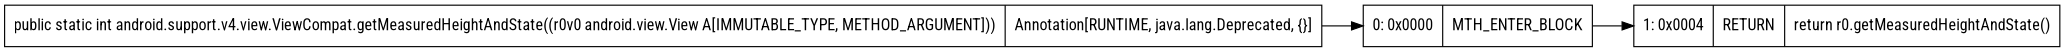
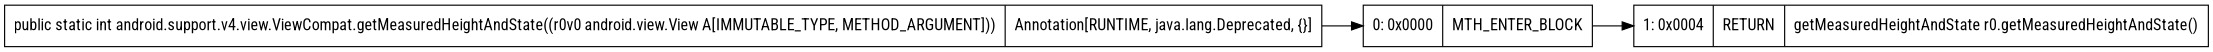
node "1: 0x0004": text "return r0.getMeasuredHeightAndState()" -> "getMeasuredHeightAndState r0.getMeasuredHeightAndState()"
